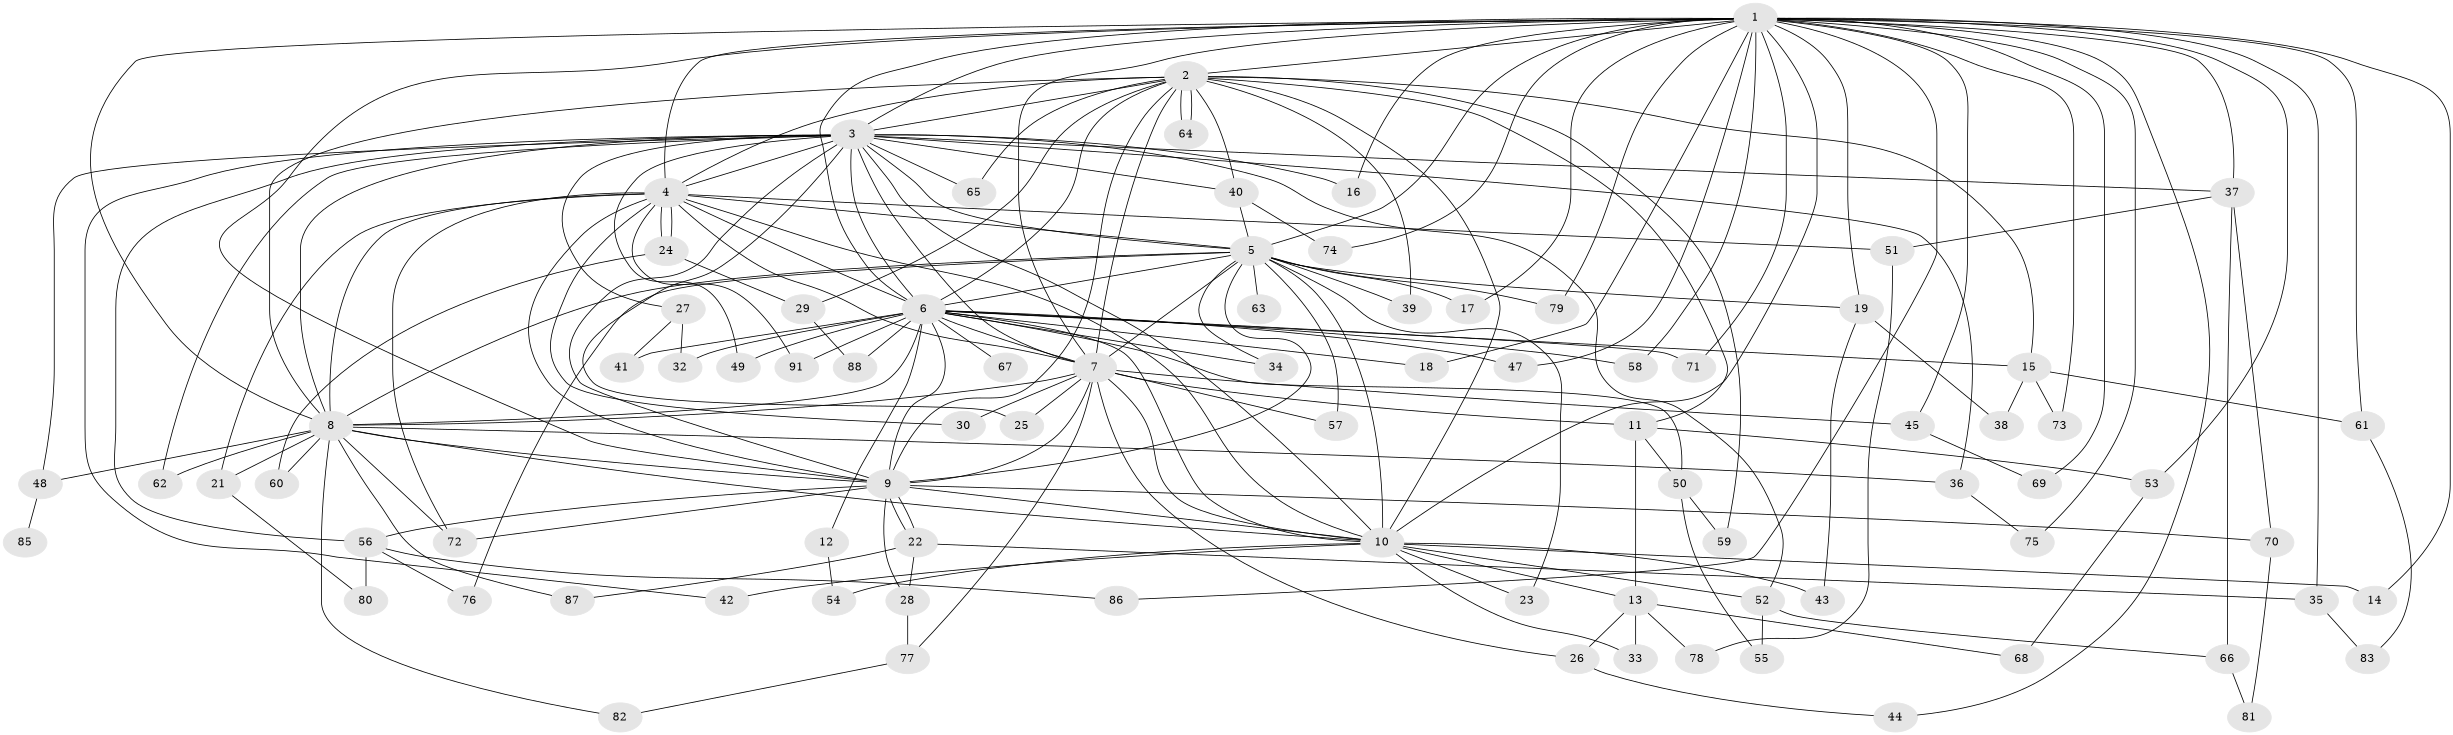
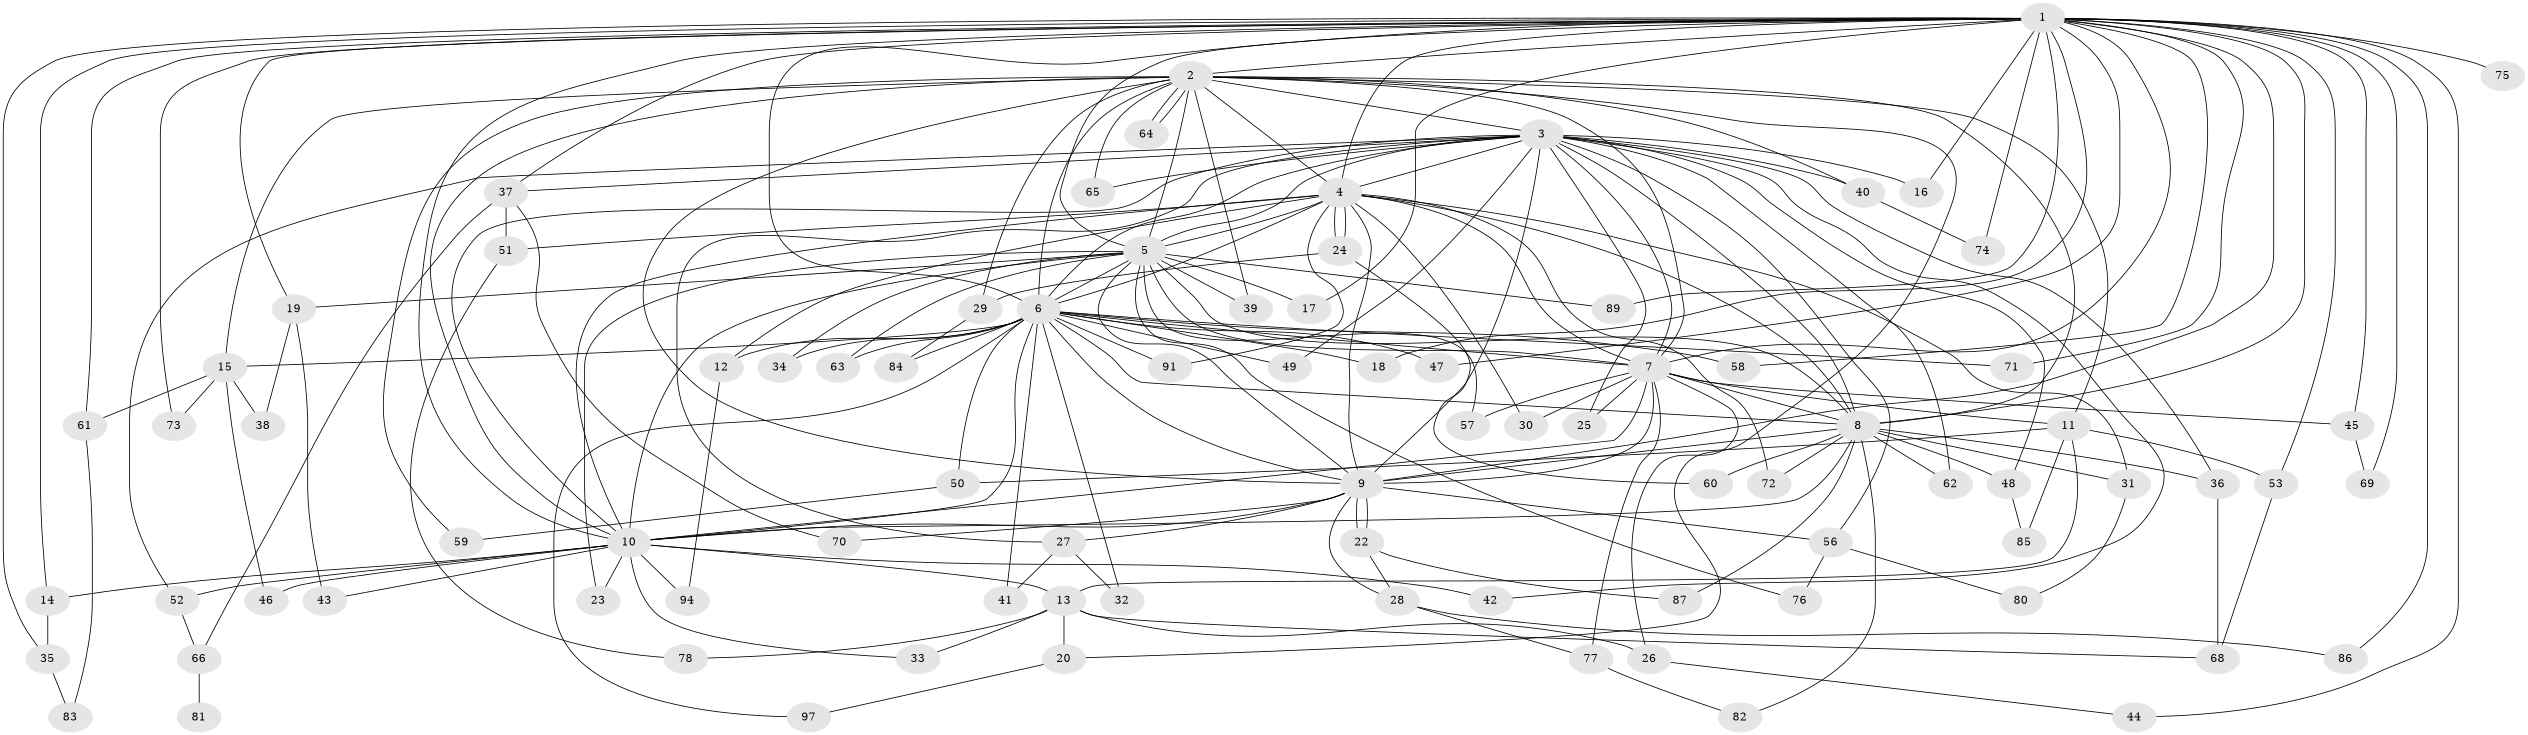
edge "1" -- "3": removed
edge "40" -- "5": now "2" -- "5"
edge "4" -- "12": added
node "79": label "79" -> "89"
edge "6" -- "63": added
node "88": label "88" -> "84"
node "67": label "67" -> "97"
node "21": label "21" -> "31"
edge "11" -- "85": added
edge "9" -- "72": now "9" -- "27"
edge "36" -- "75": now "36" -- "68"
edge "22" -- "35": now "14" -- "35"
edge "56" -- "86": now "28" -- "86"
node "46": added
node "54": label "54" -> "94"
edge "70" -- "81": removed
node "20": added
node "55": removed
